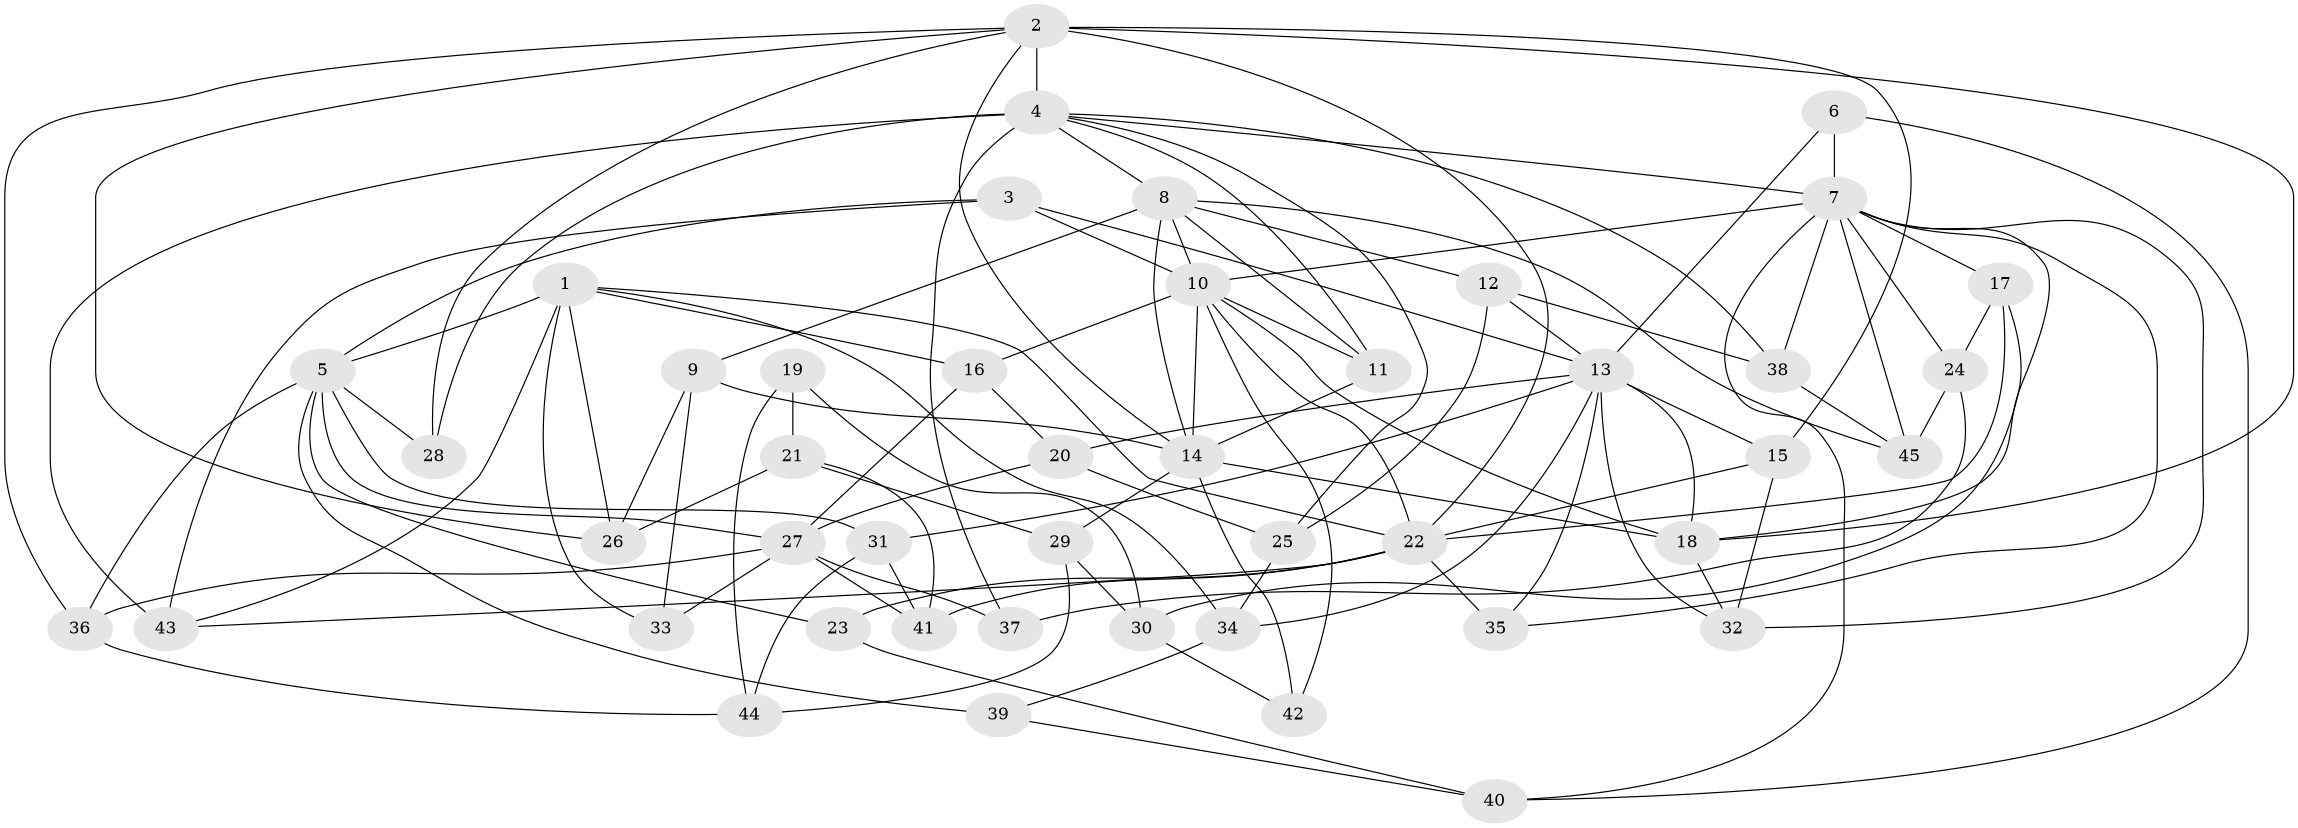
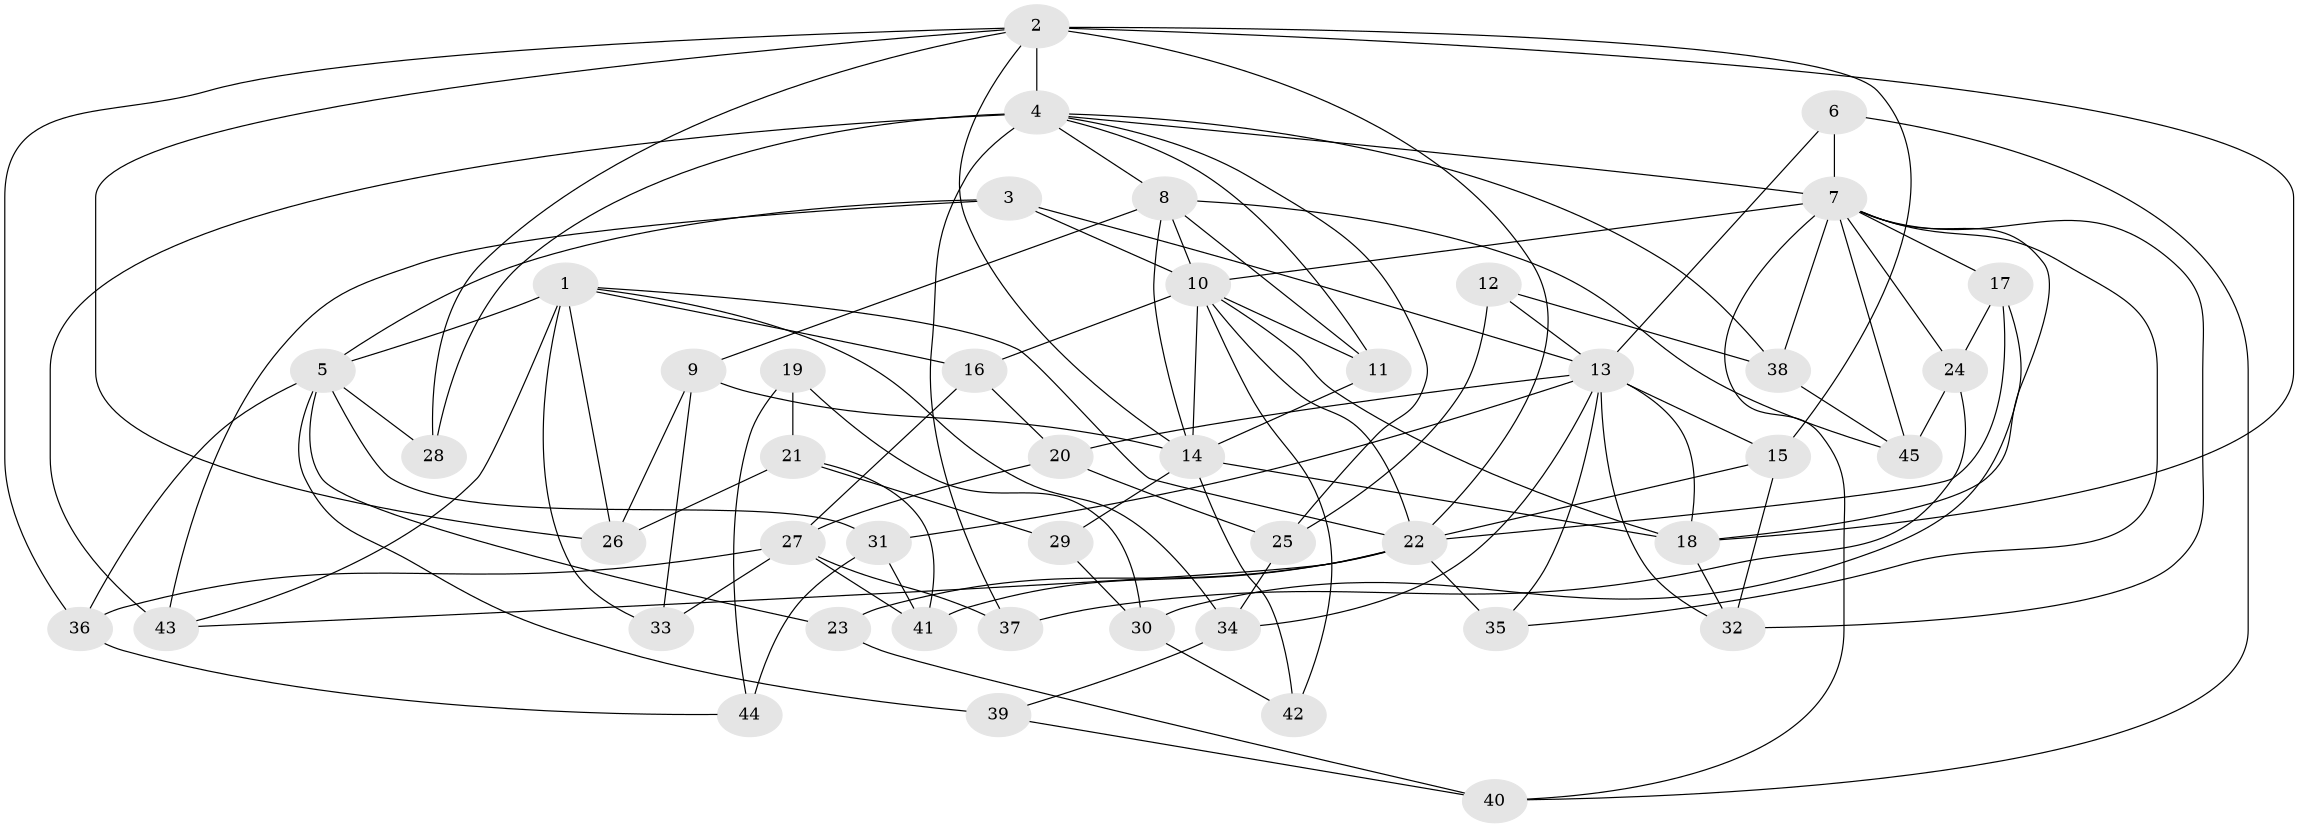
edge "8" -- "12": removed
edge "5" -- "27": removed
edge "29" -- "44": removed
